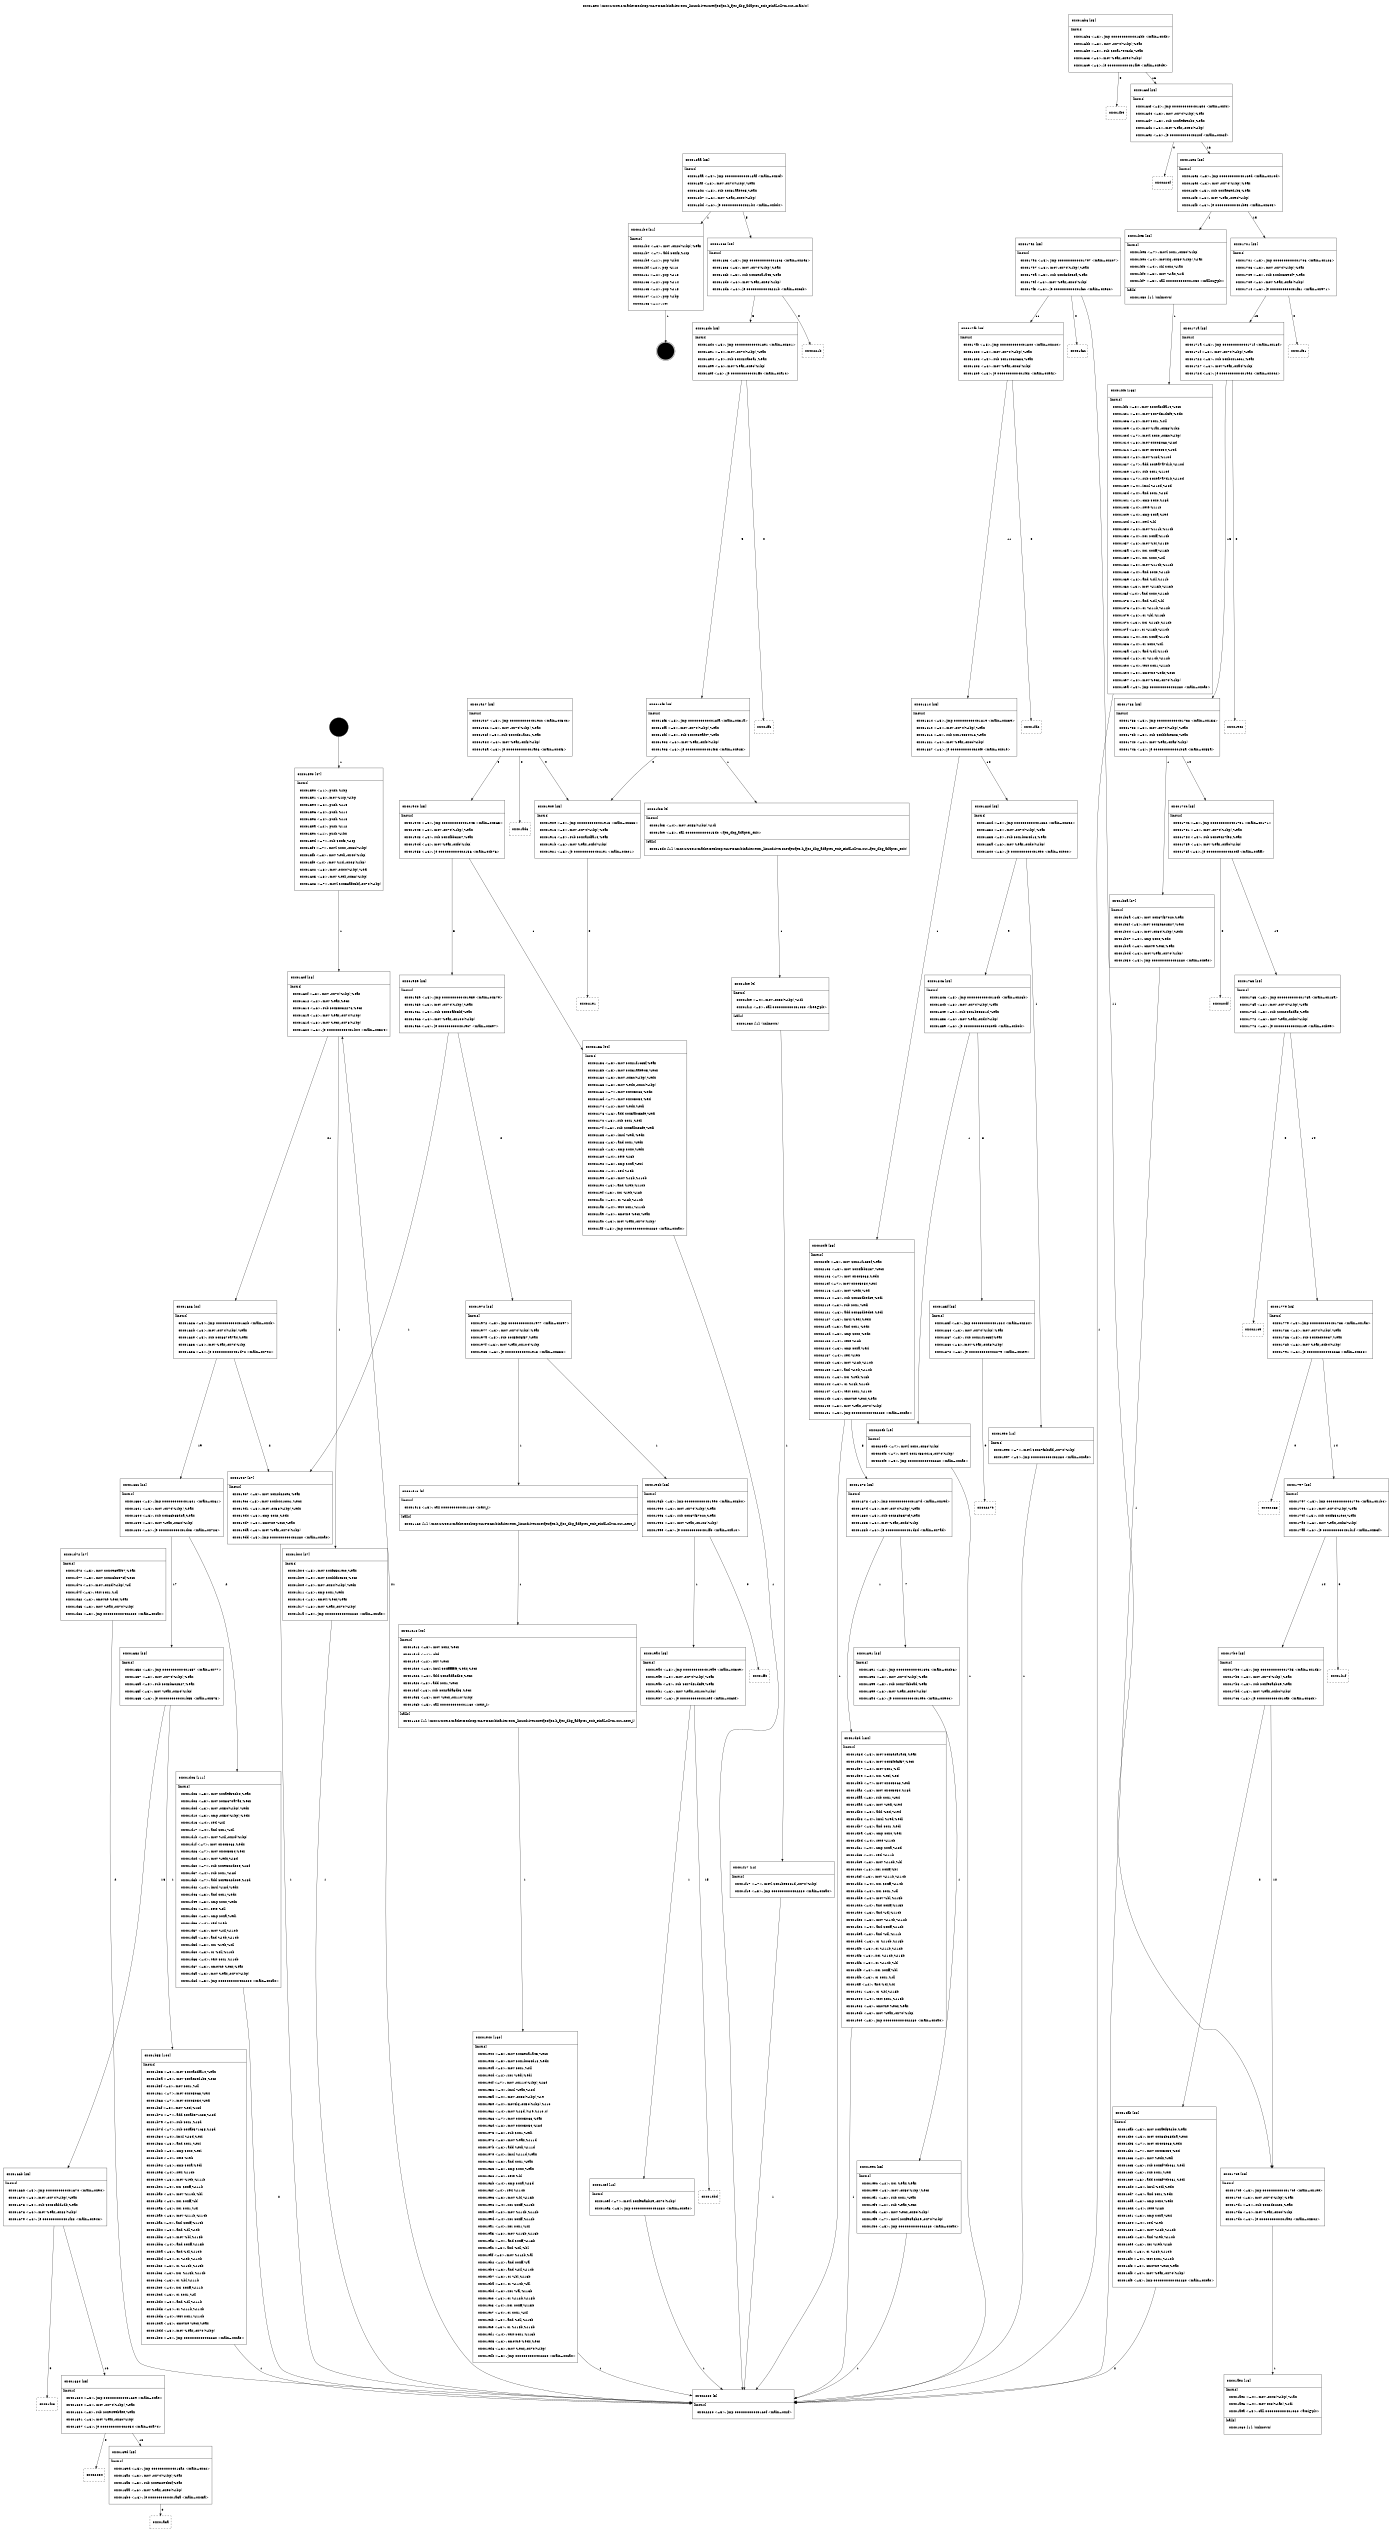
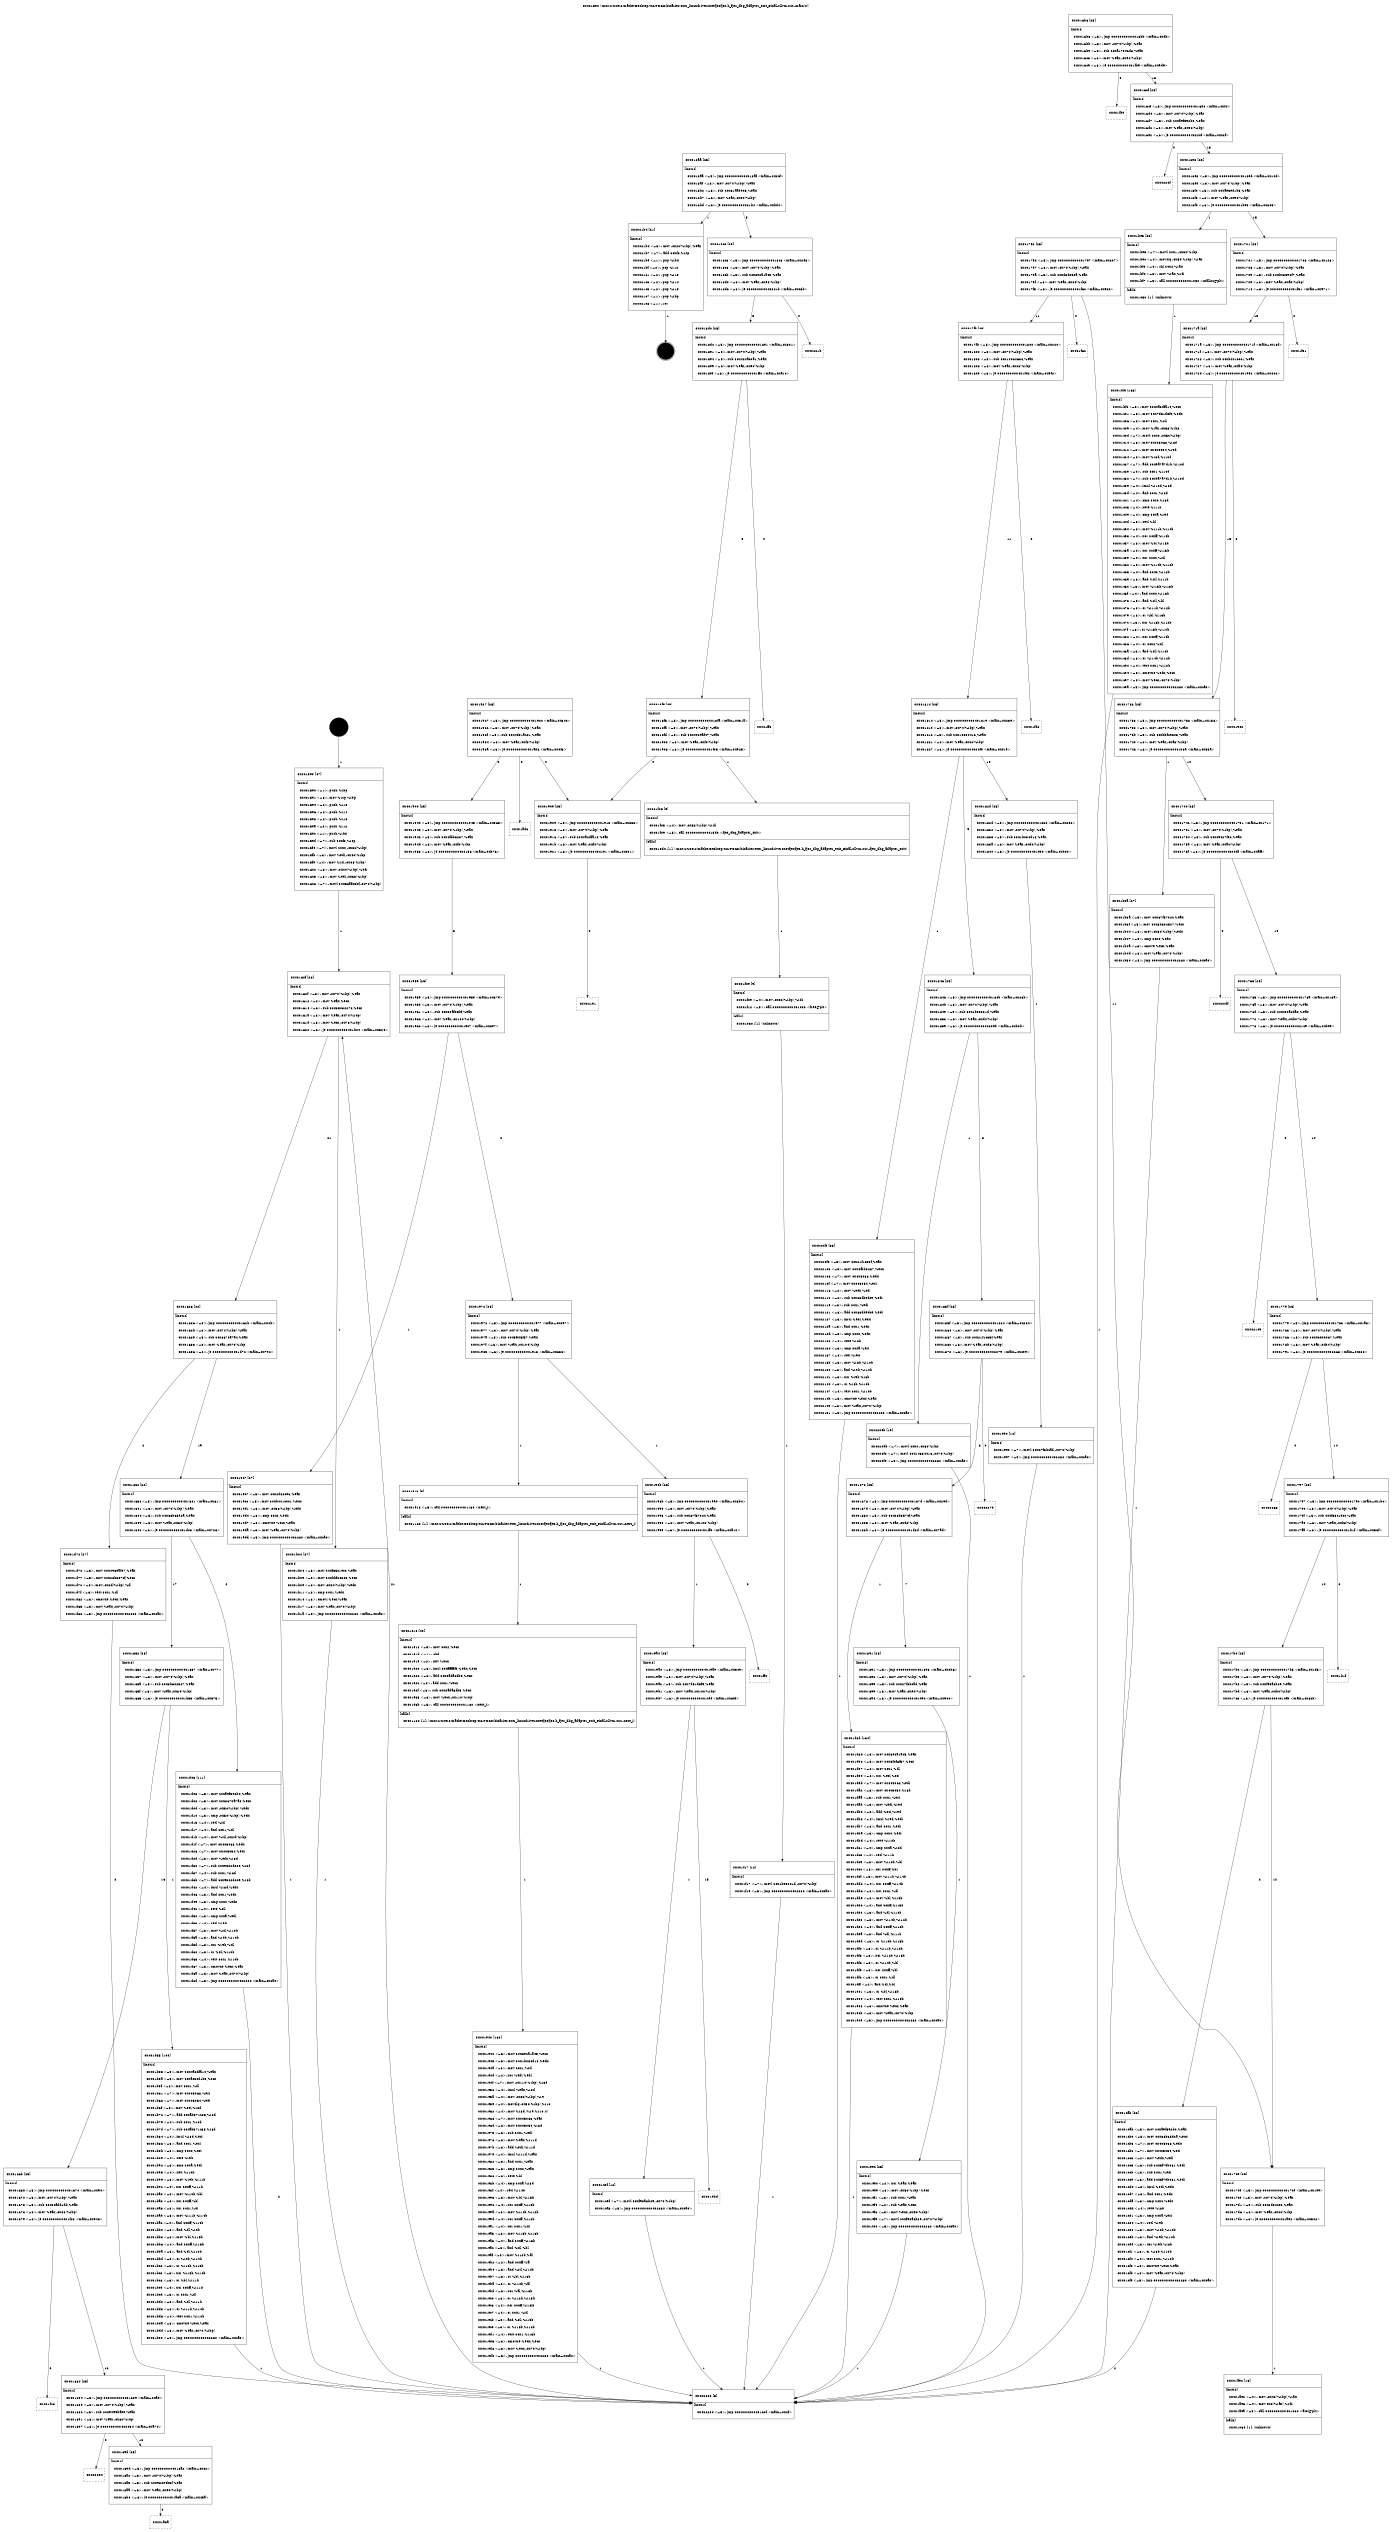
edge "0x40182d [25]" -> "0x401846 [25]": now "0x401814 [25]" -> "0x401846 [25]"
node "0x402156 [94]": removed
edge "0x401626 [22]" -> "0x4019c7 [27]": now "0x401626 [22]" -> "0x401d72 [27]"
edge "0x4020fe [88]" -> "0x401878 [25]": now "0x40185f [25]" -> "0x401878 [25]"
